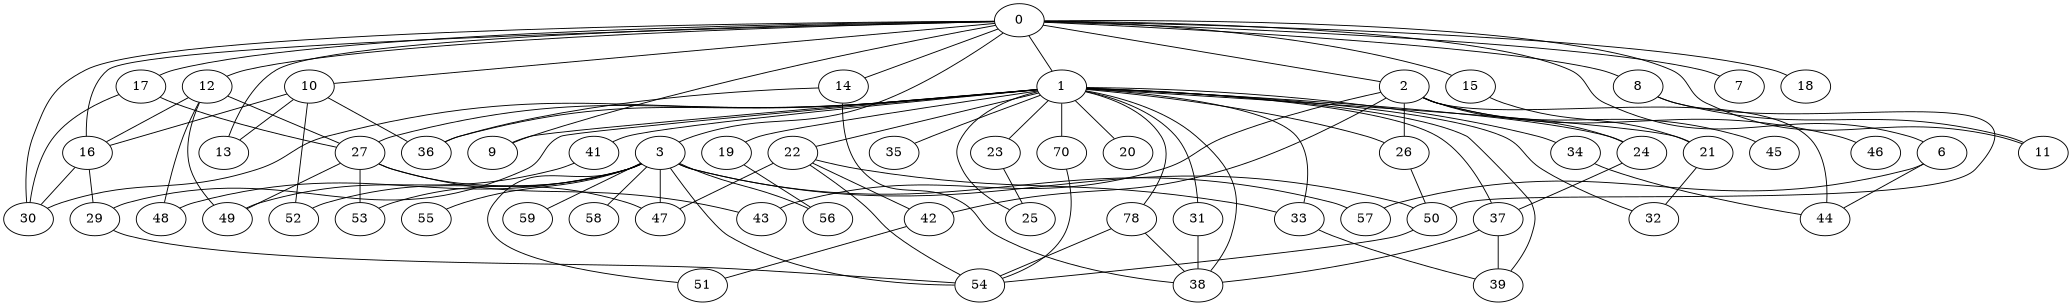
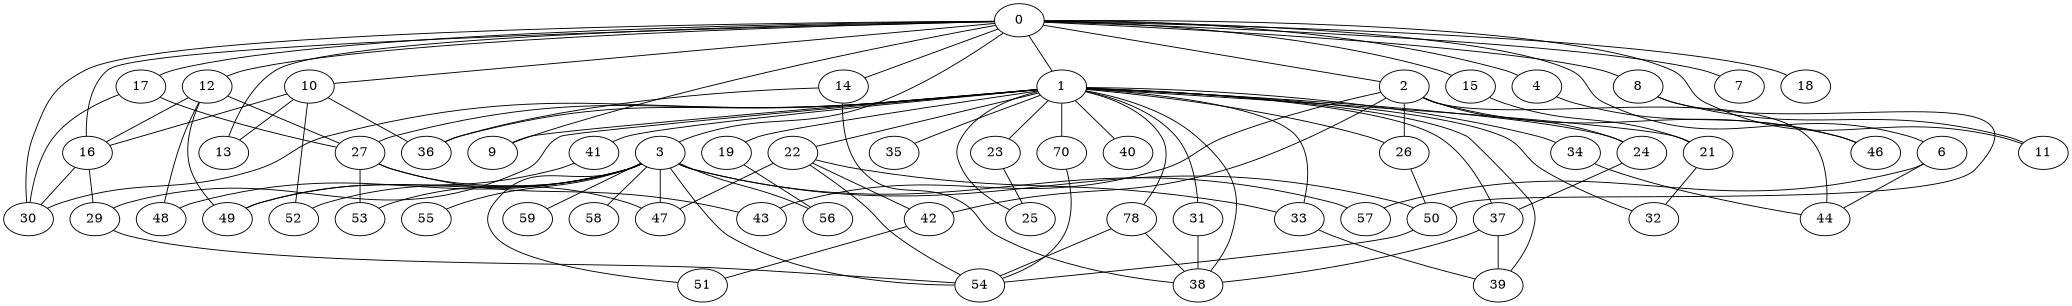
node "4": added
node "20": label "20" -> "40"
node "45": removed
edge "27" -- "49": now "3" -- "49"
